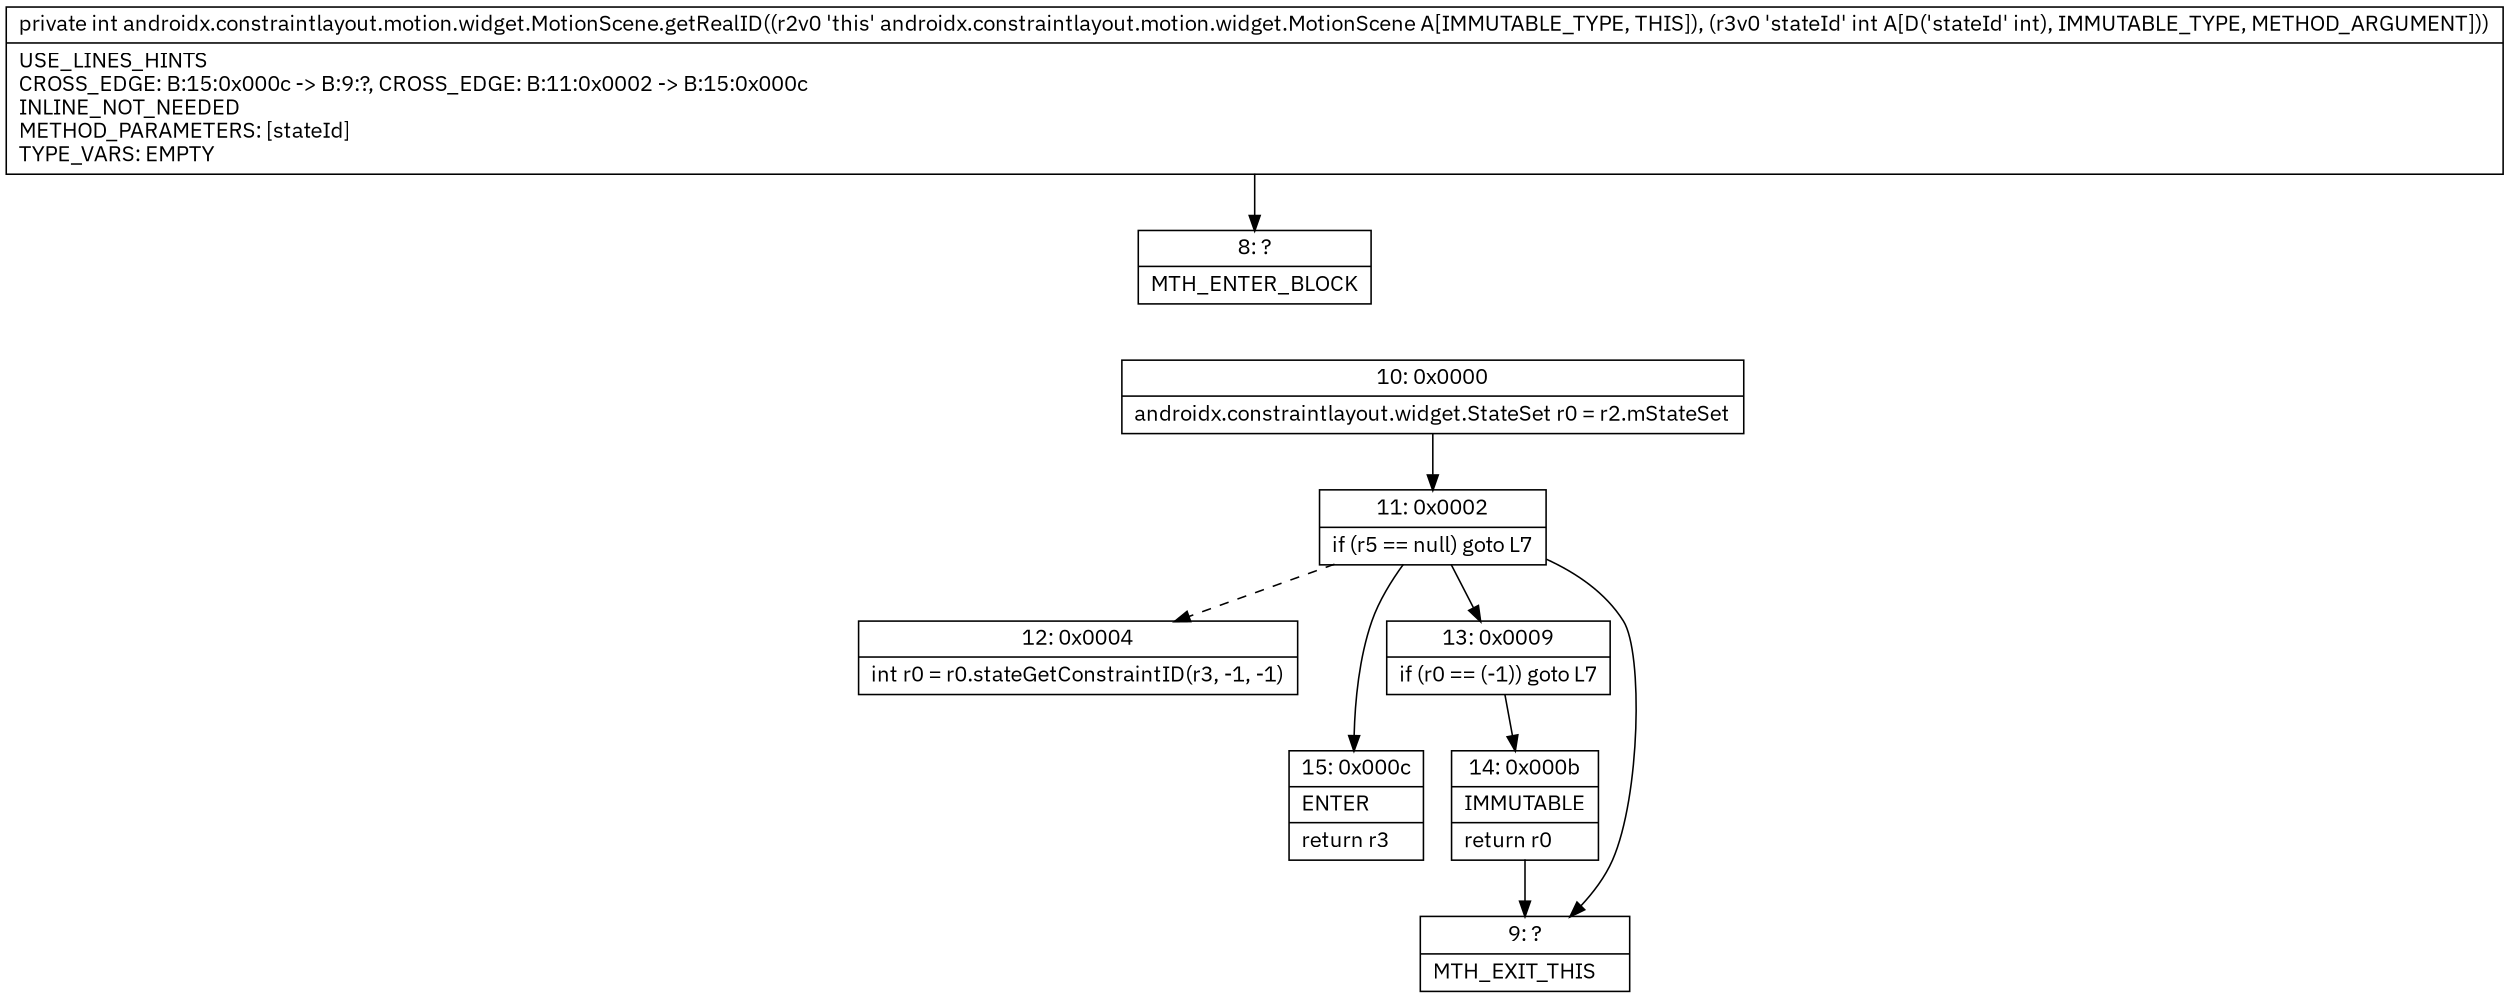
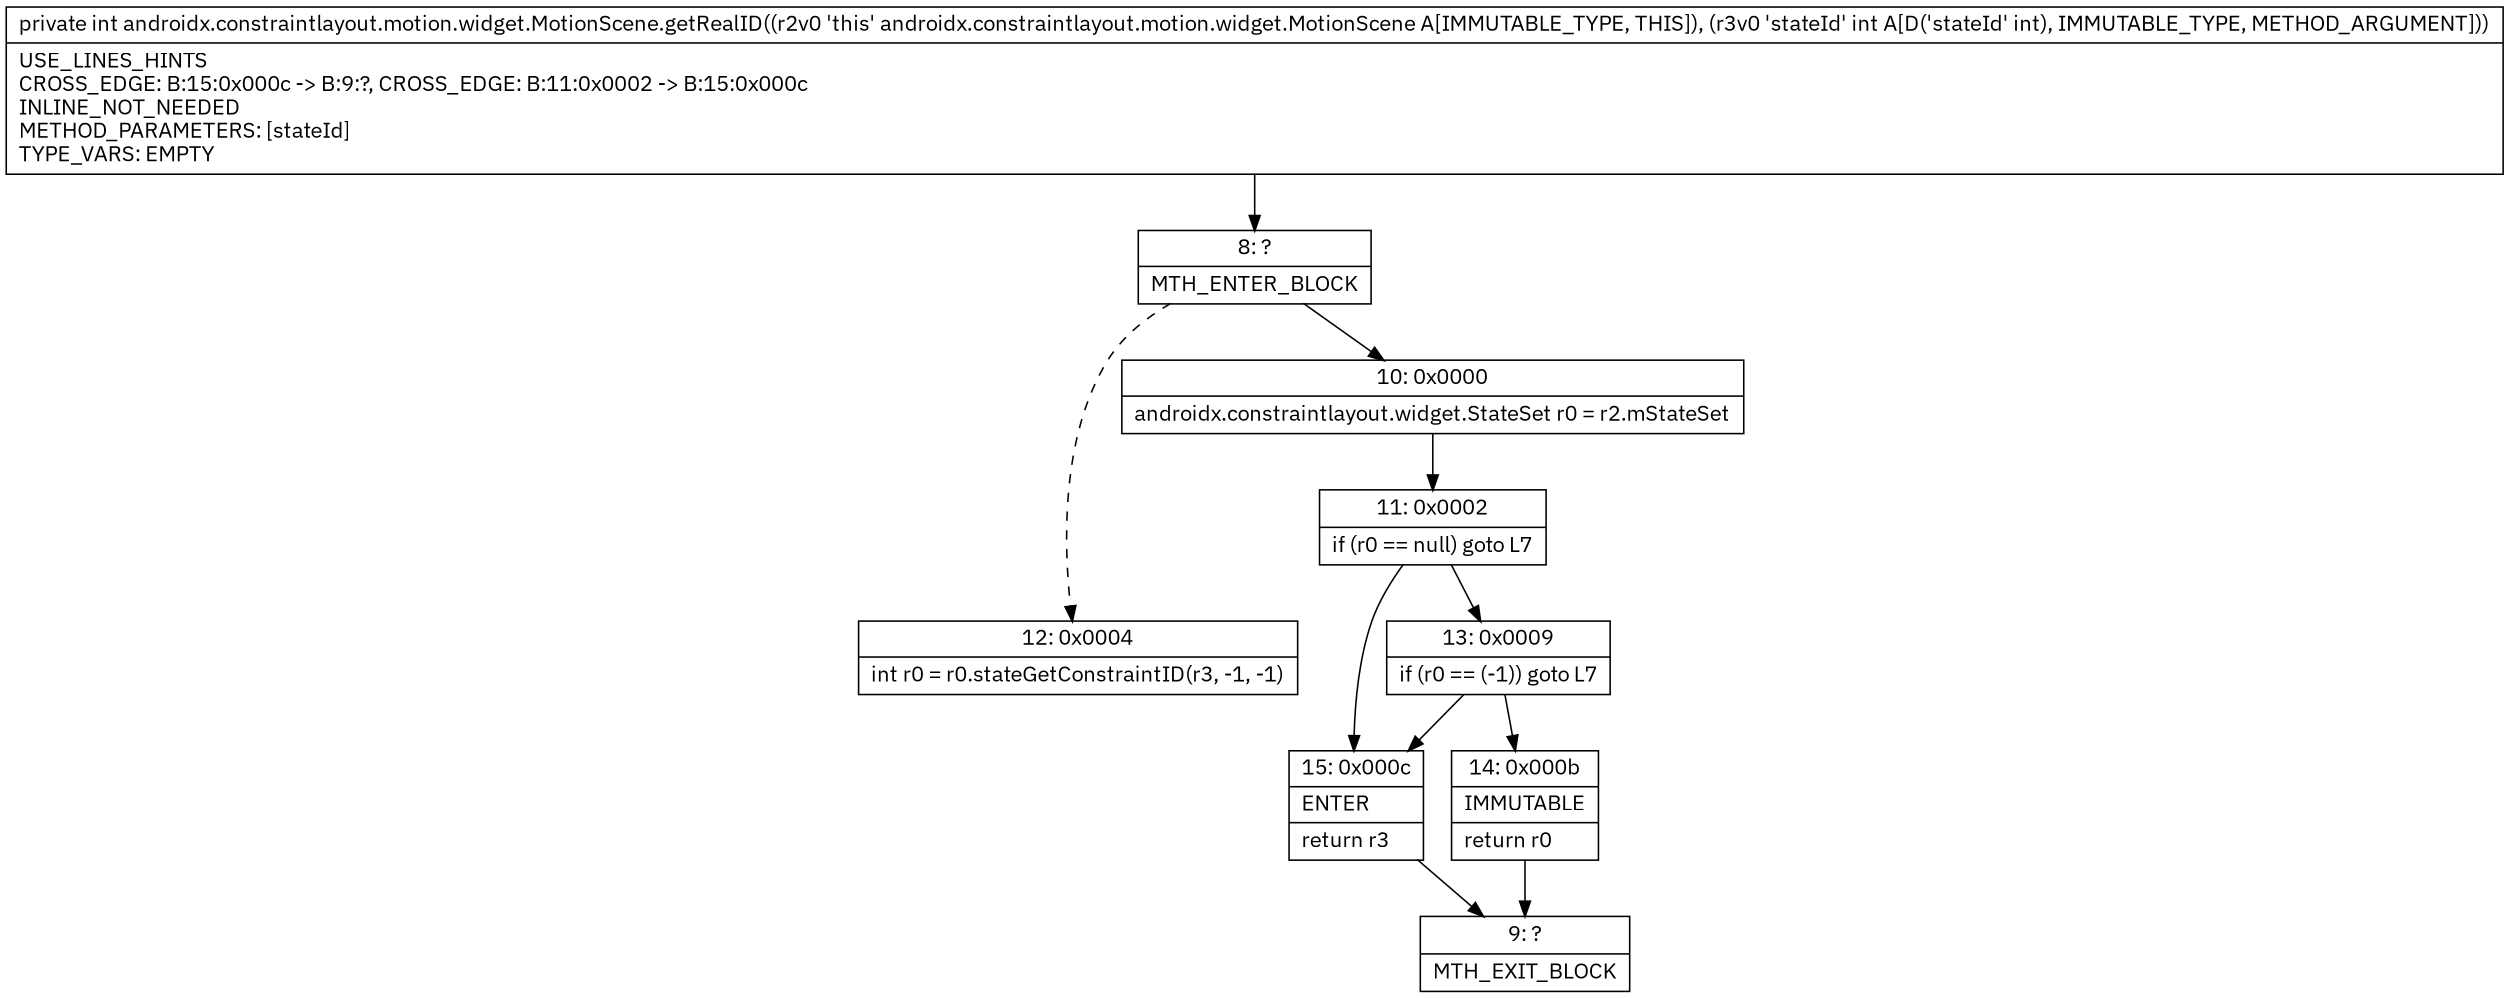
edge "8: ?" -> "10: 0x0000": added
node "11: 0x0002": text "if (r5 == null) goto L7" -> "if (r0 == null) goto L7"
edge "11: 0x0002" -> "12: 0x0004": now "8: ?" -> "12: 0x0004"
edge "13: 0x0009" -> "15: 0x000c": added
edge "11: 0x0002" -> "9: ?": now "15: 0x000c" -> "9: ?"
node "9: ?": text "MTH_EXIT_THIS" -> "MTH_EXIT_BLOCK"
